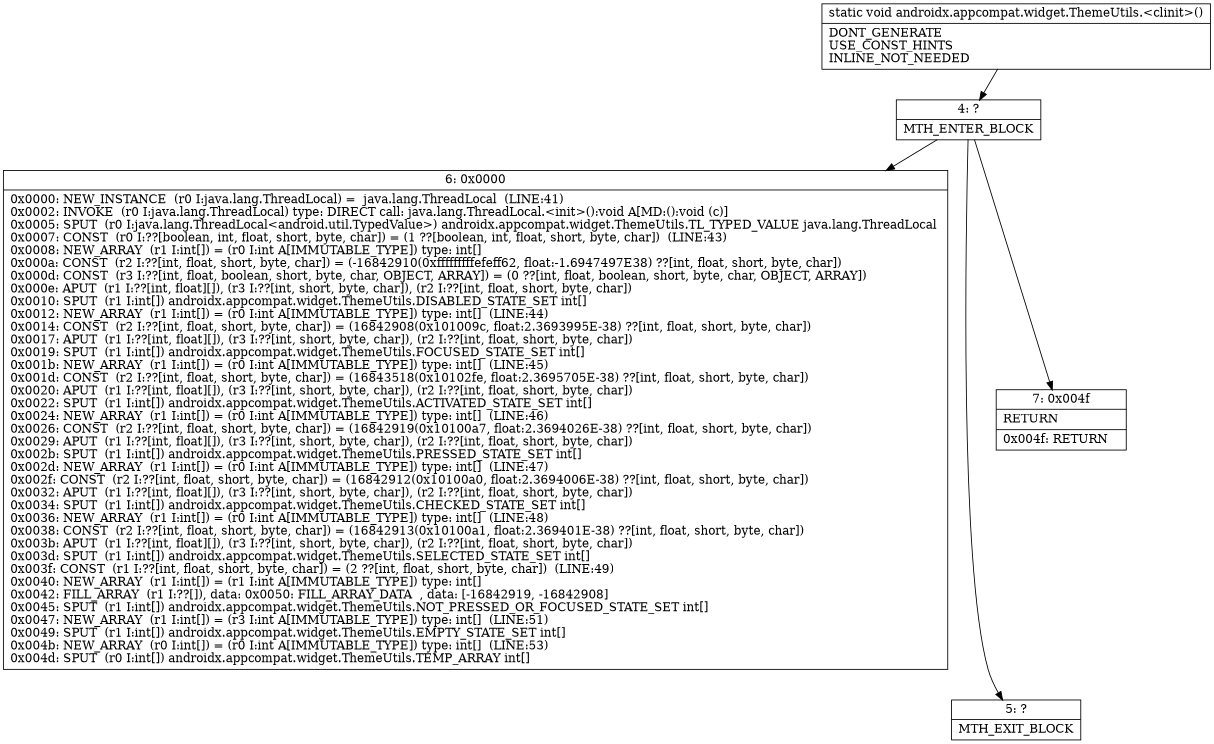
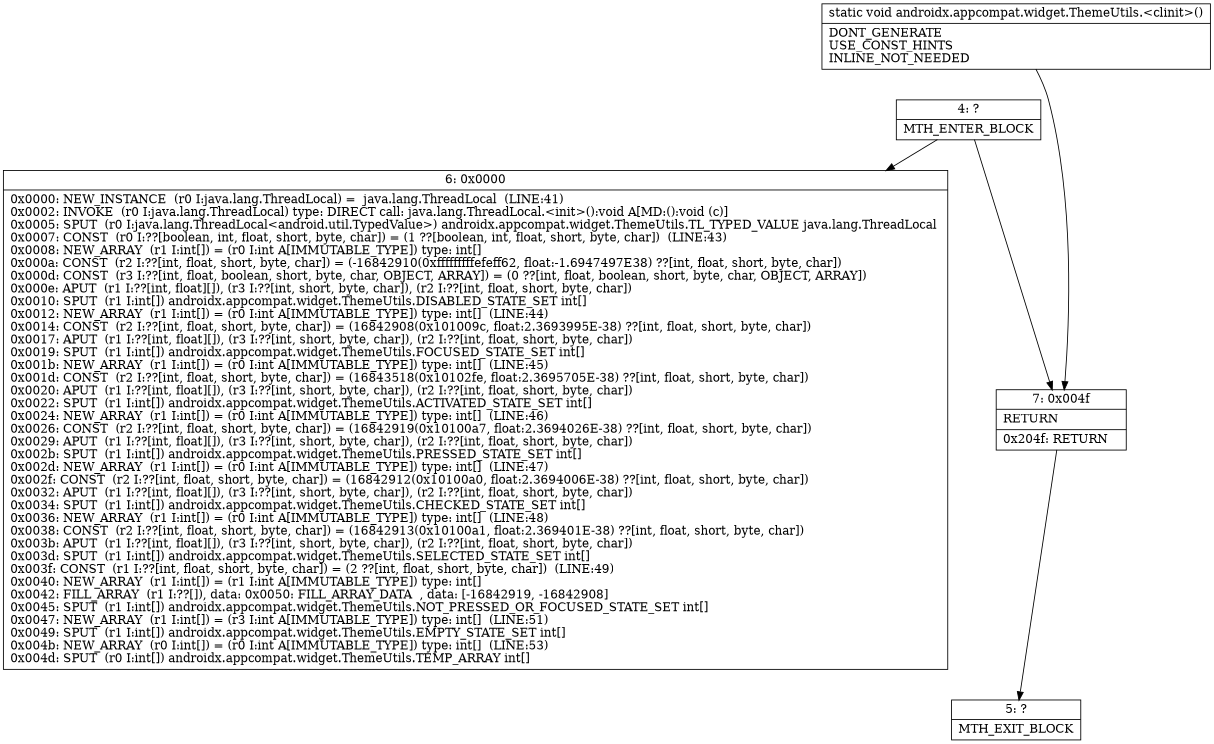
edge "static void androidx.appcompat.widget.ThemeUtils.<clinit>()" -> "4: ?": now "static void androidx.appcompat.widget.ThemeUtils.<clinit>()" -> "7: 0x004f"
edge "4: ?" -> "5: ?": now "7: 0x004f" -> "5: ?"
node "7: 0x004f": text "0x004f: RETURN" -> "0x204f: RETURN"
